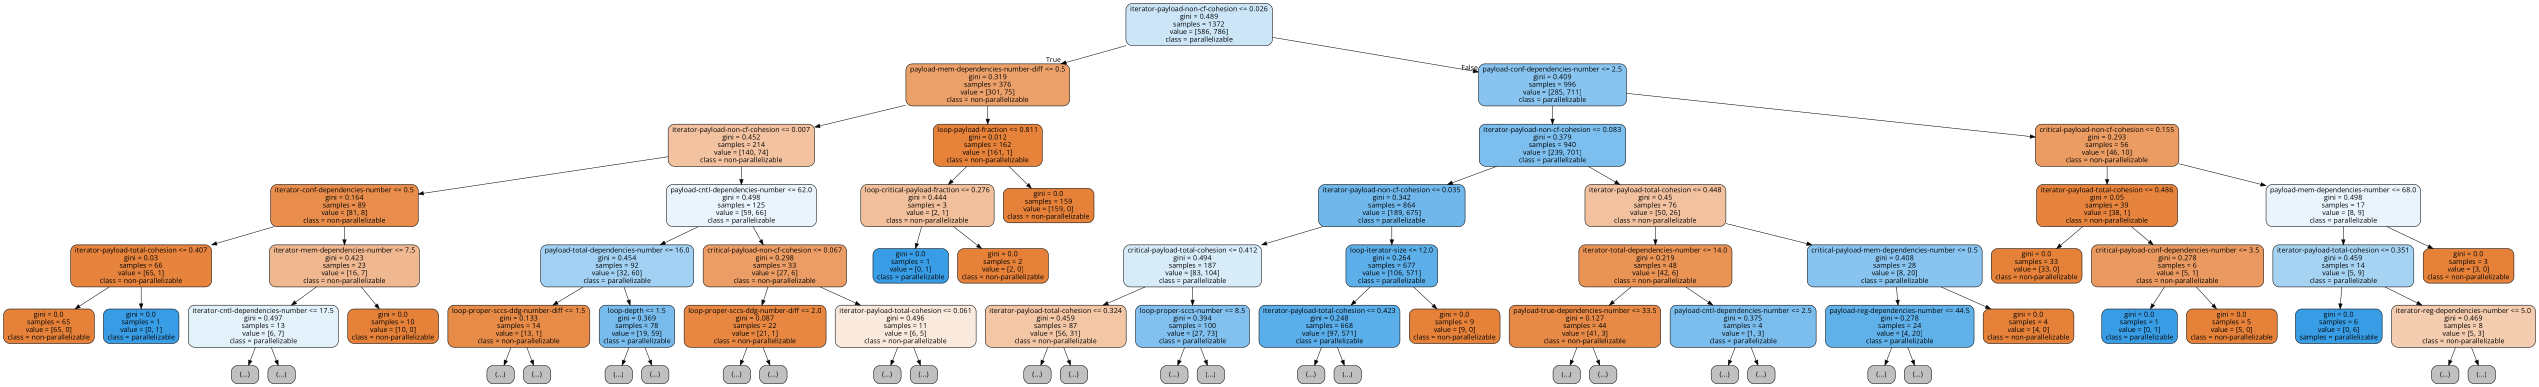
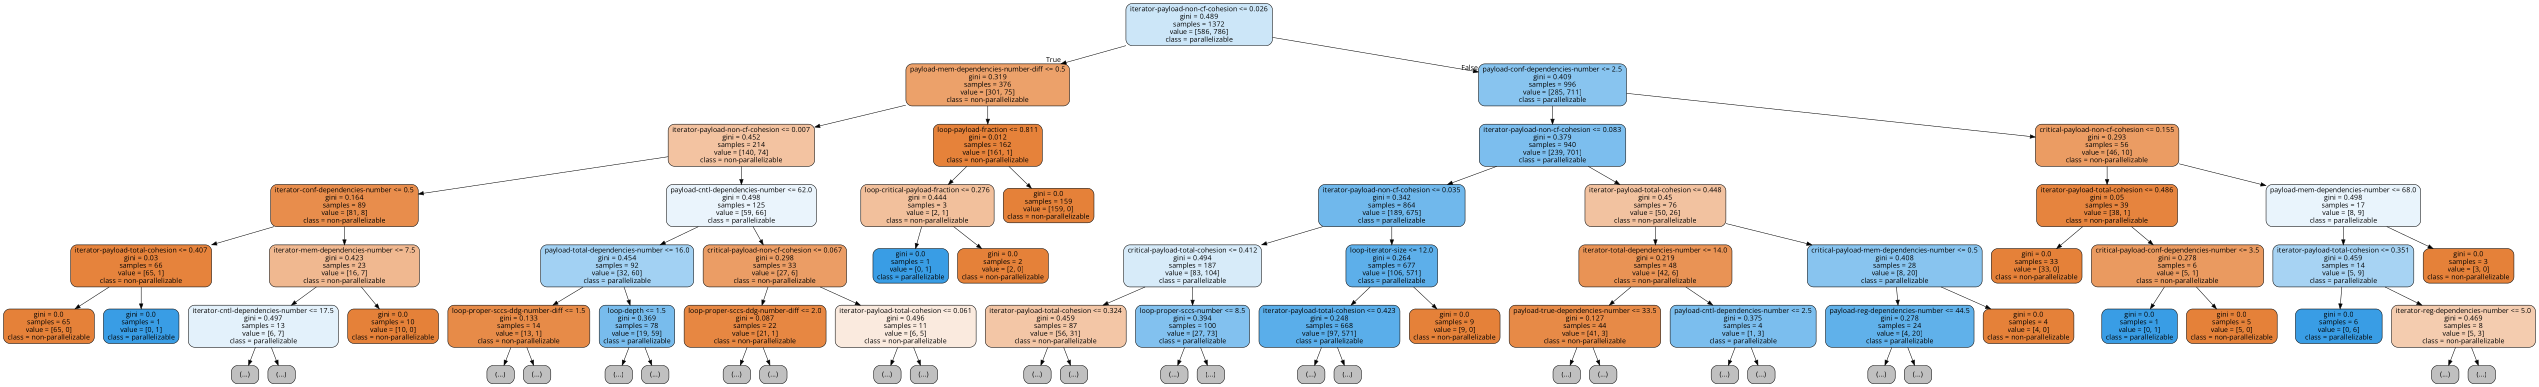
node "gini = 0.0 samples = 6 value = [0, 6] samples = parallelizable": label "gini = 0.0 samples = 6 value = [0, 6] samples = parallelizable" -> "gini = 0.0 samples = 6 value = [0, 6] class = parallelizable"
